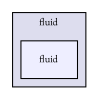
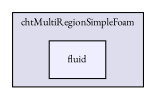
cluster "fluid": label "fluid" -> "chtMultiRegionSimpleFoam"
